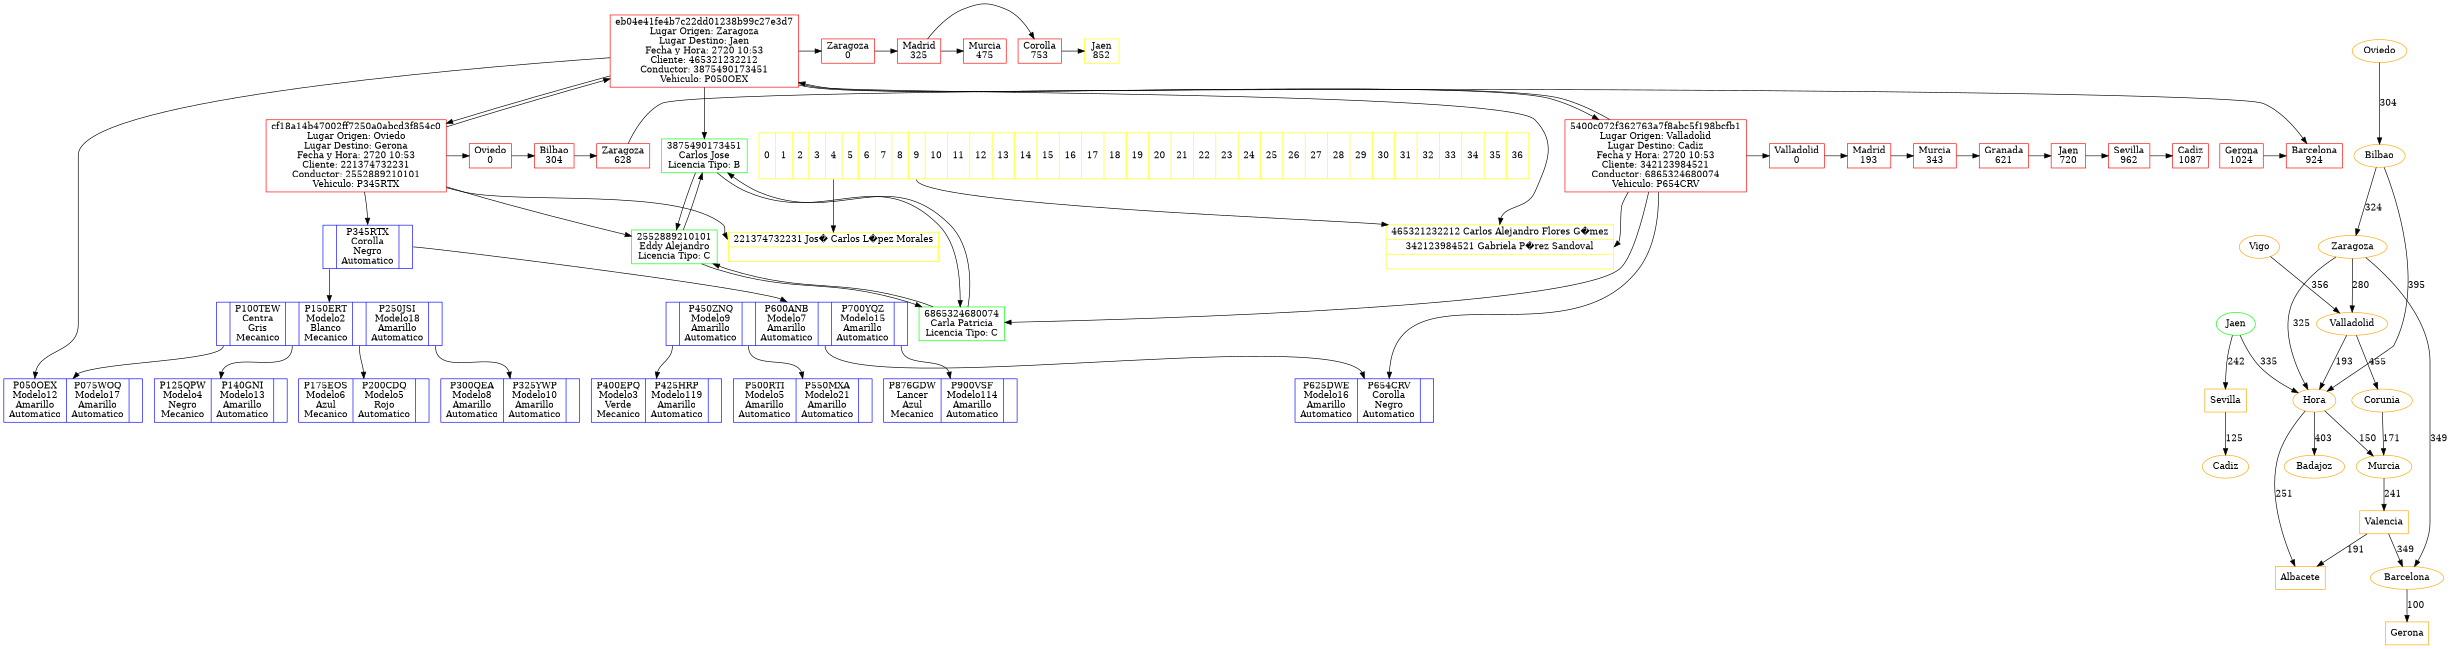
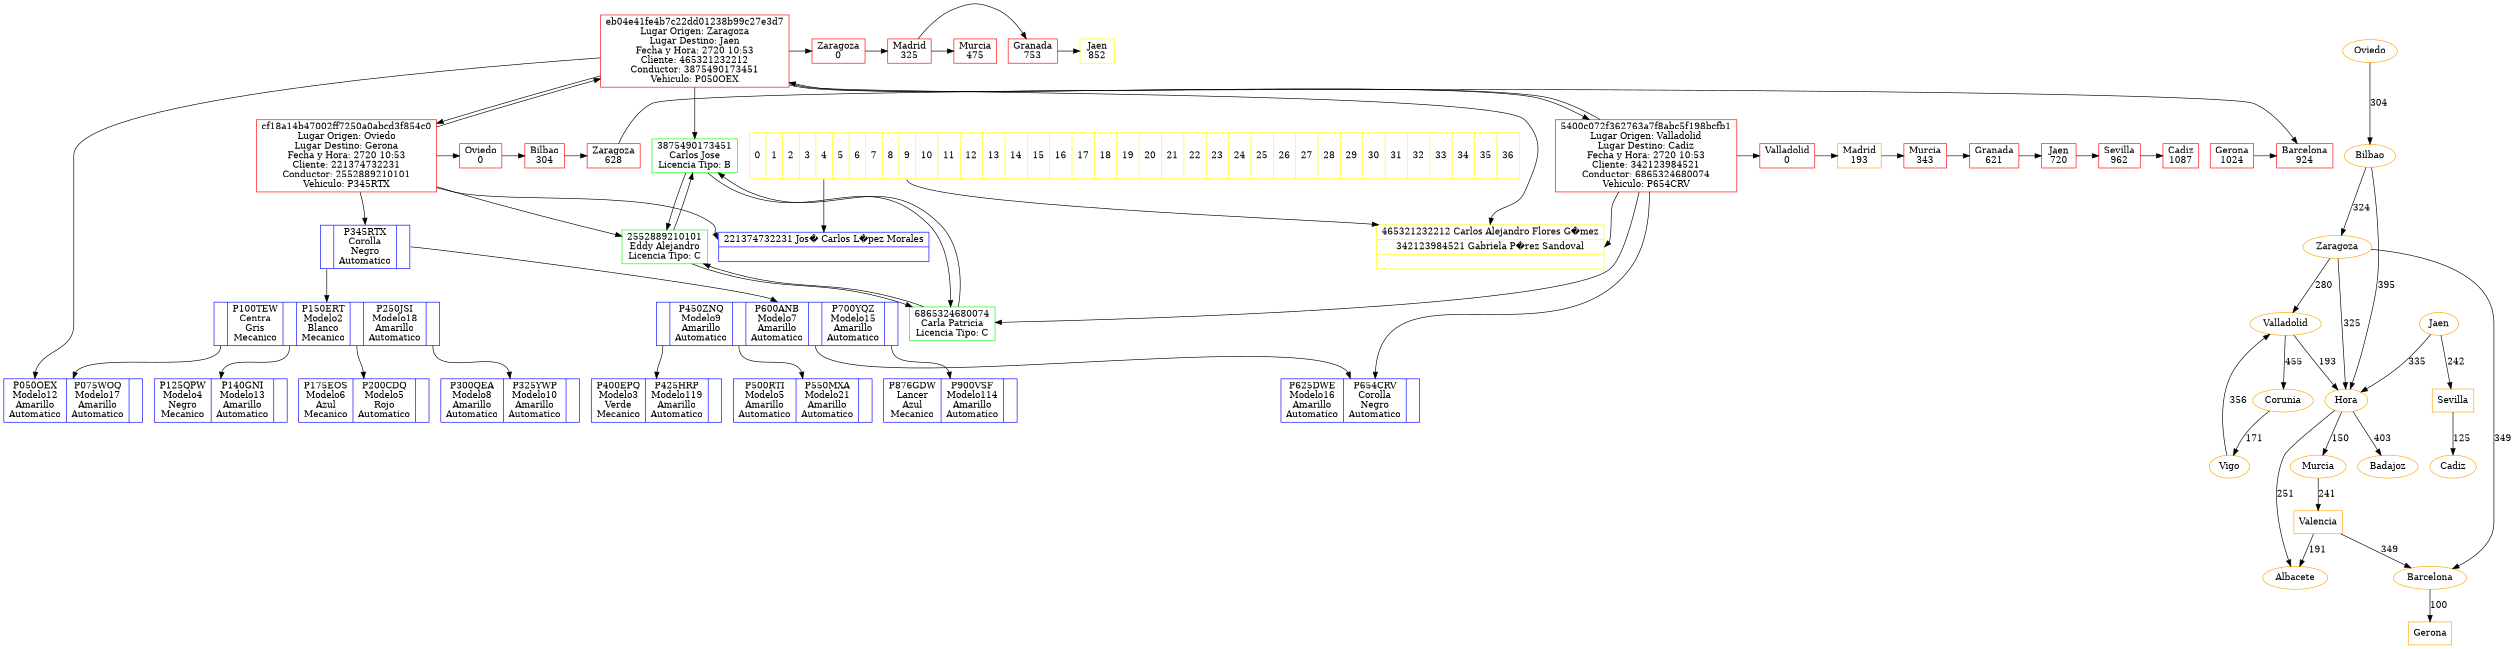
node "Corolla 753": label "Corolla 753" -> "Granada 753"
node "Madrid 193": color red -> orange
node "221374732231 Jos� Carlos L�pez Morales": color yellow -> blue
node "Jaen": color green -> orange
edge "Corunia" -> "Murcia": now "Corunia" -> "Vigo"
node "Albacete": shape box -> ellipse
